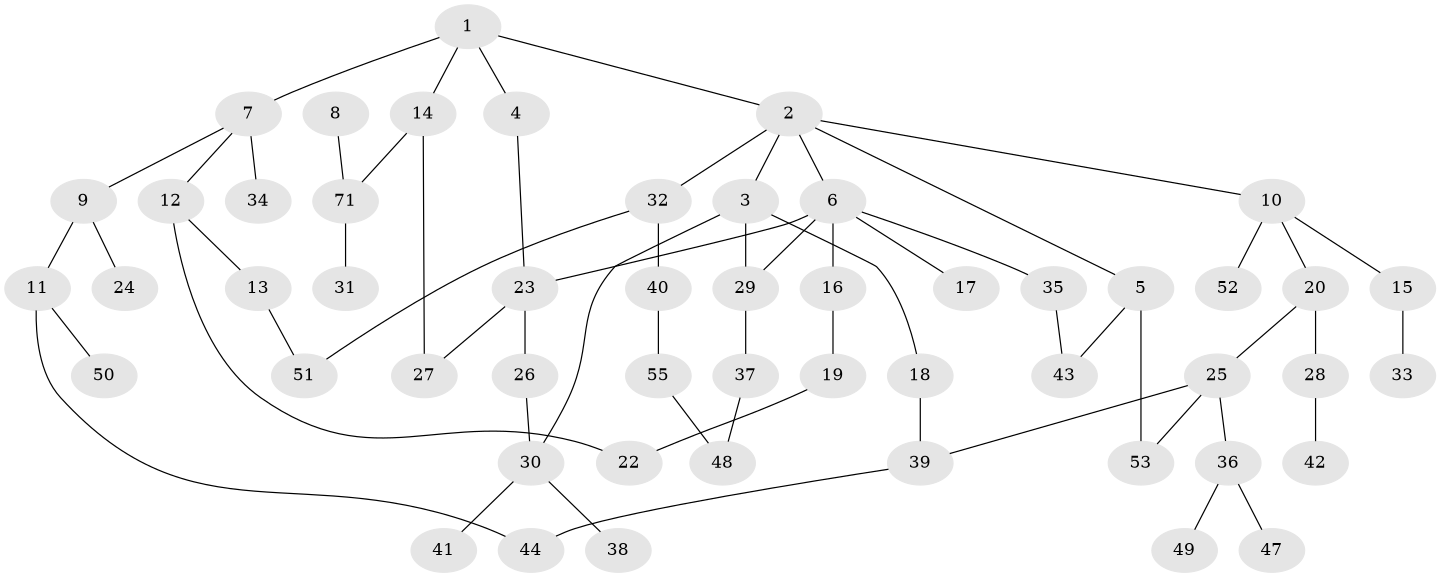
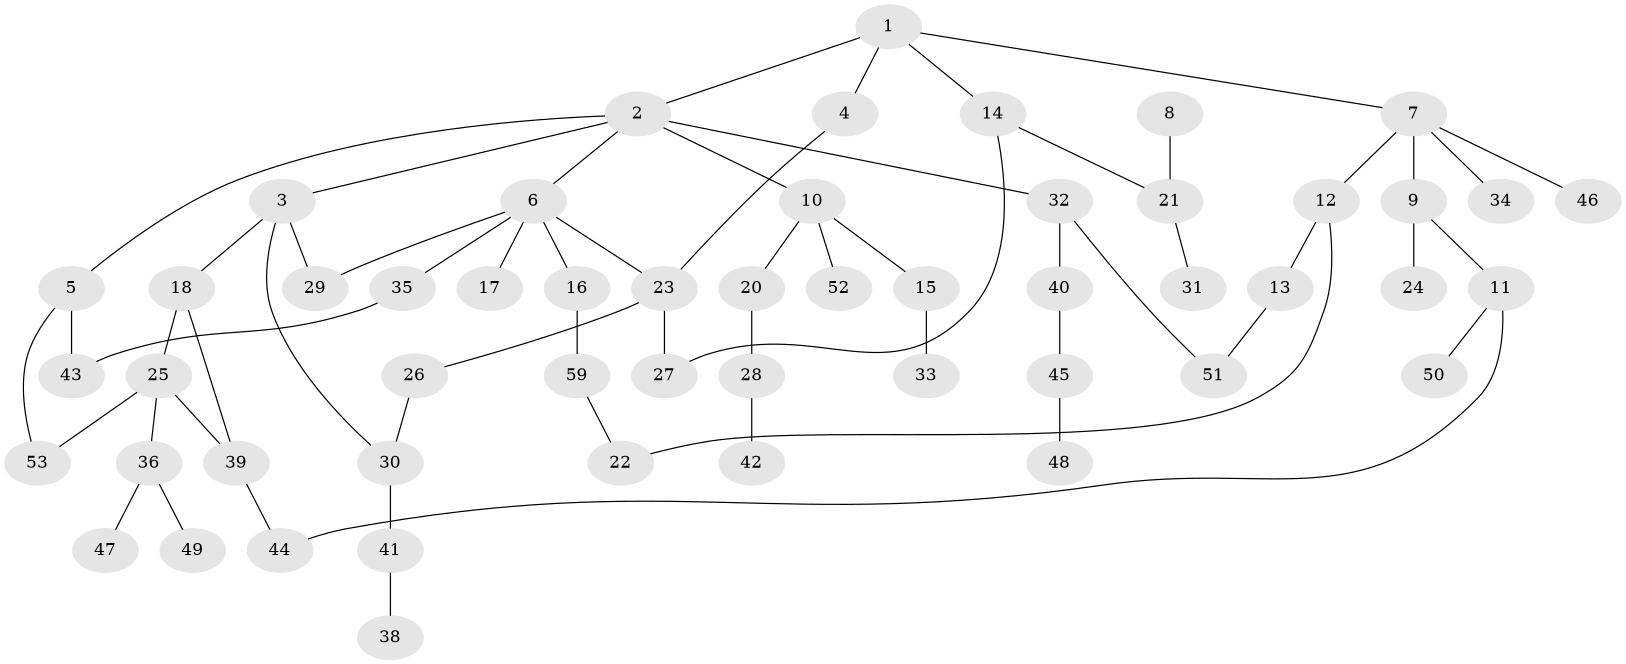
node "71": label "71" -> "21"
node "46": added
edge "20" -- "25": now "18" -- "25"
node "55": label "55" -> "45"
node "37": removed
node "19": label "19" -> "59"
edge "30" -- "38": now "41" -- "38"
